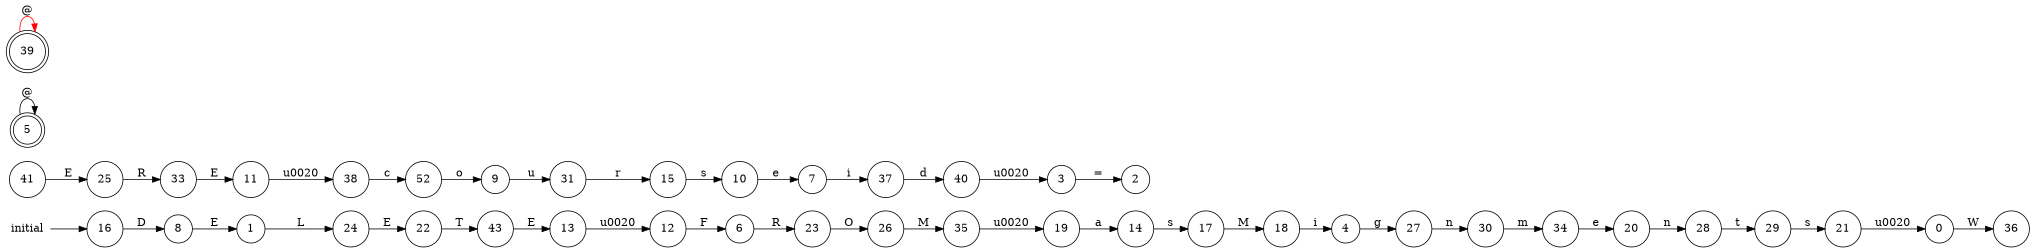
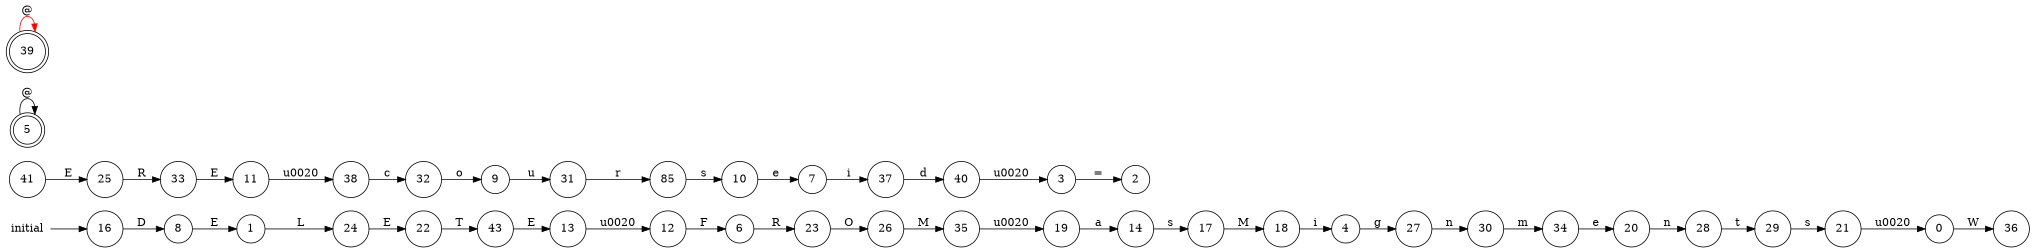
node "52": label "52" -> "32"
node "15": label "15" -> "85"
